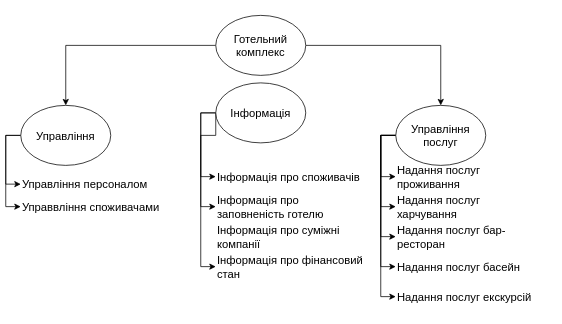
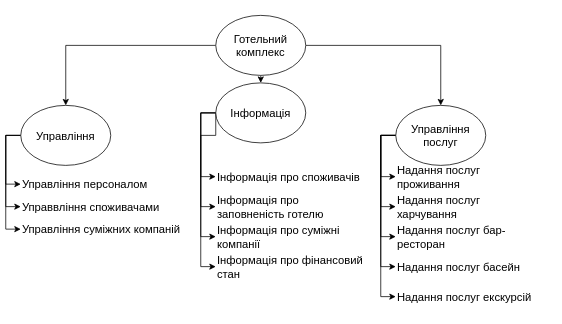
edge "Готельний комплекс" -> "Інформація": added
edge "Управління" -> "Управління суміжних компаній": added
node "Управління суміжних компаній": added
edge "Інформація" -> "Інформація про суміжні компанії": added
